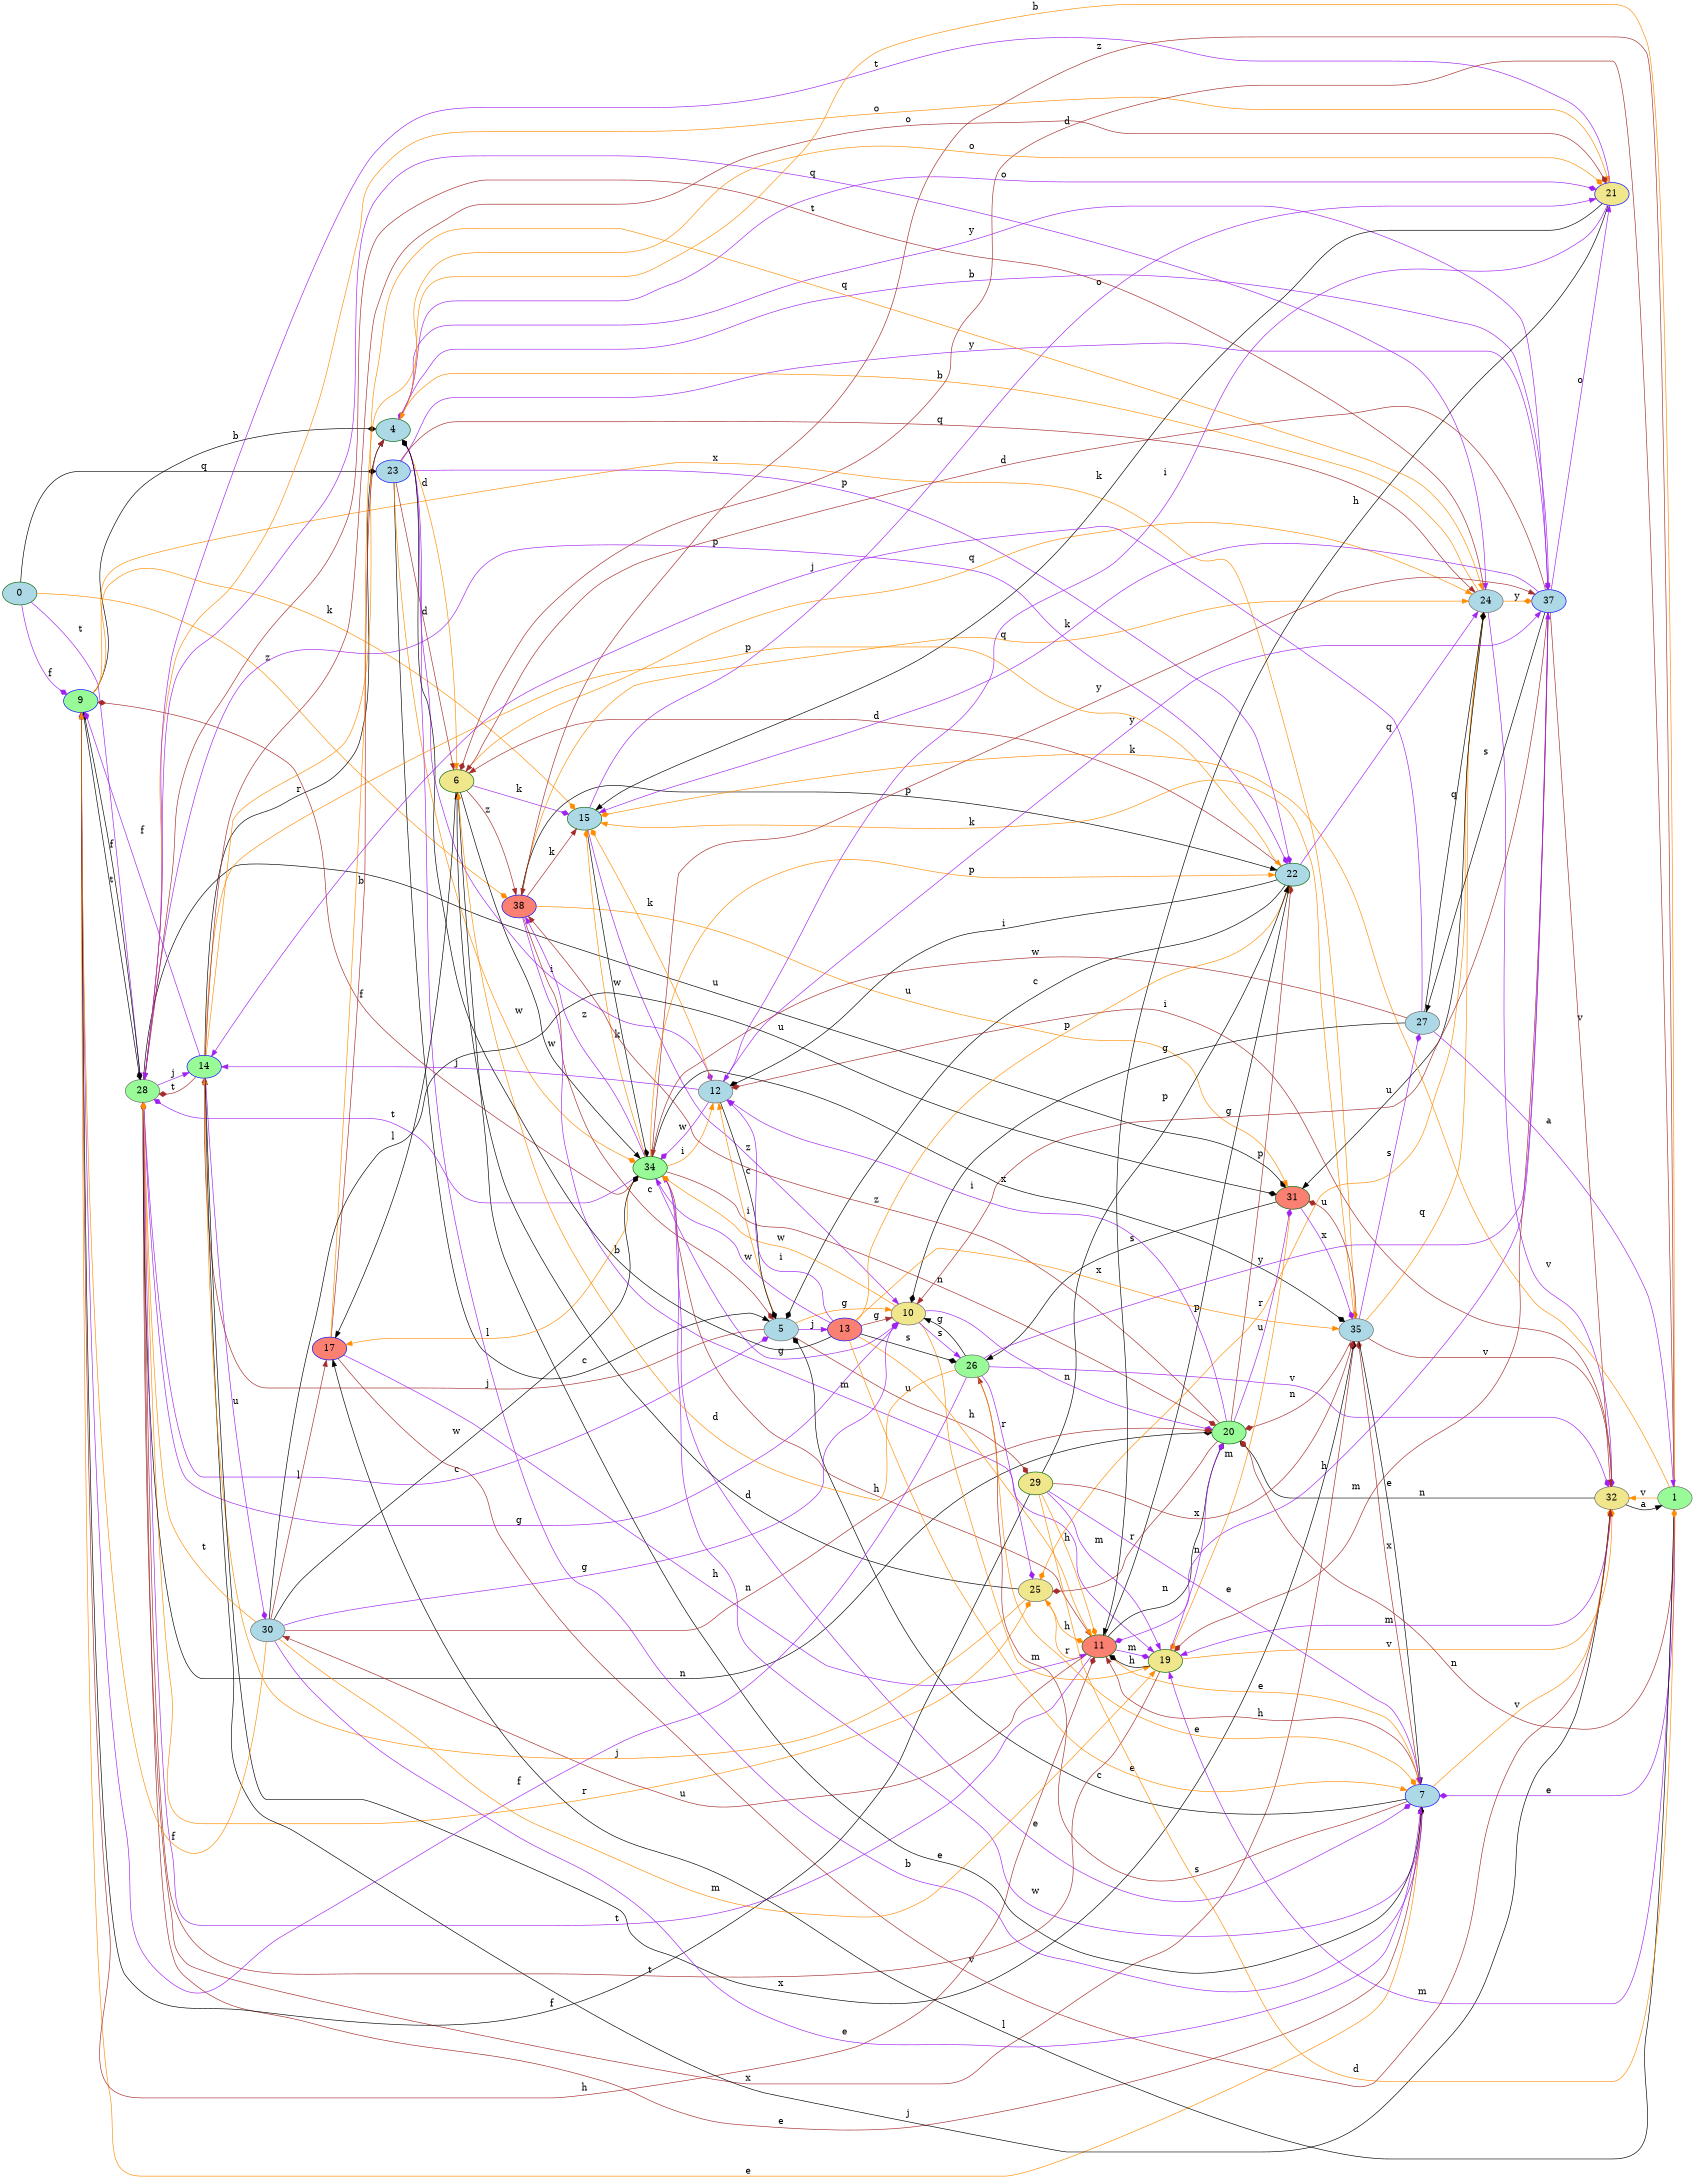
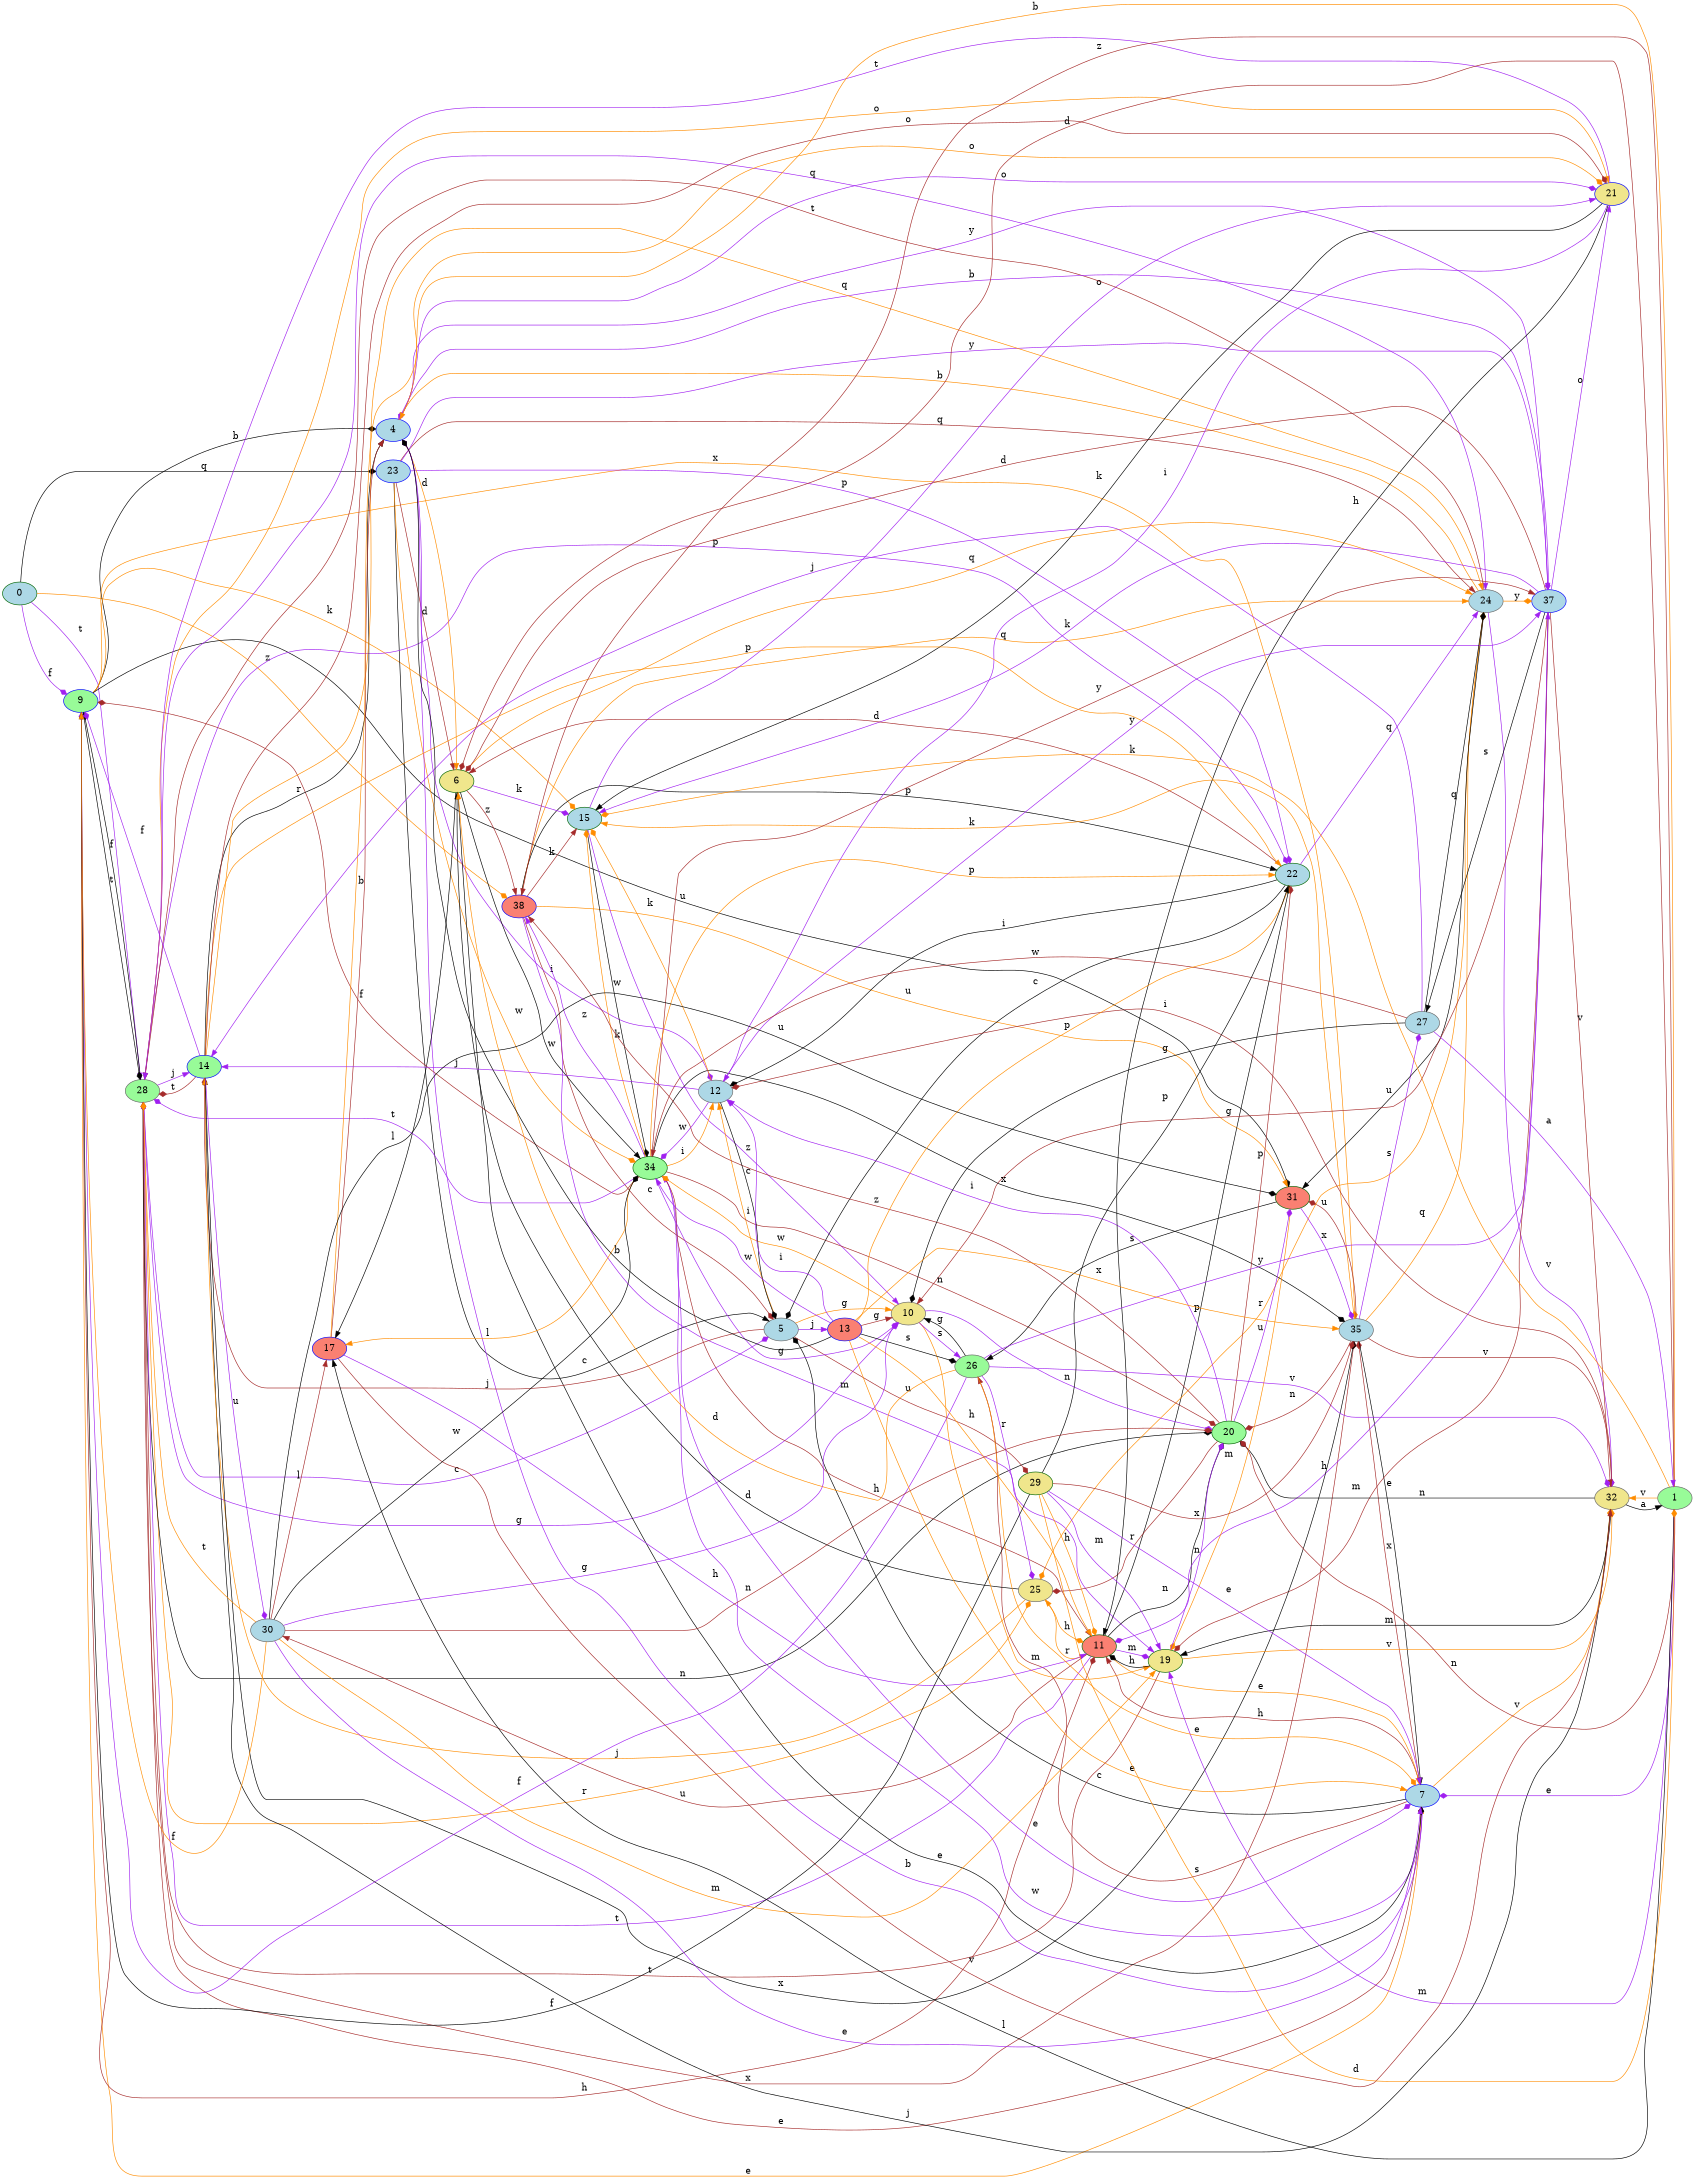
node "4": color darkgreen -> blue
edge "37" -> "6": arrowhead normal -> diamond
edge "28" -> "31": now "9" -> "31"
edge "32" -> "19": color purple -> black
